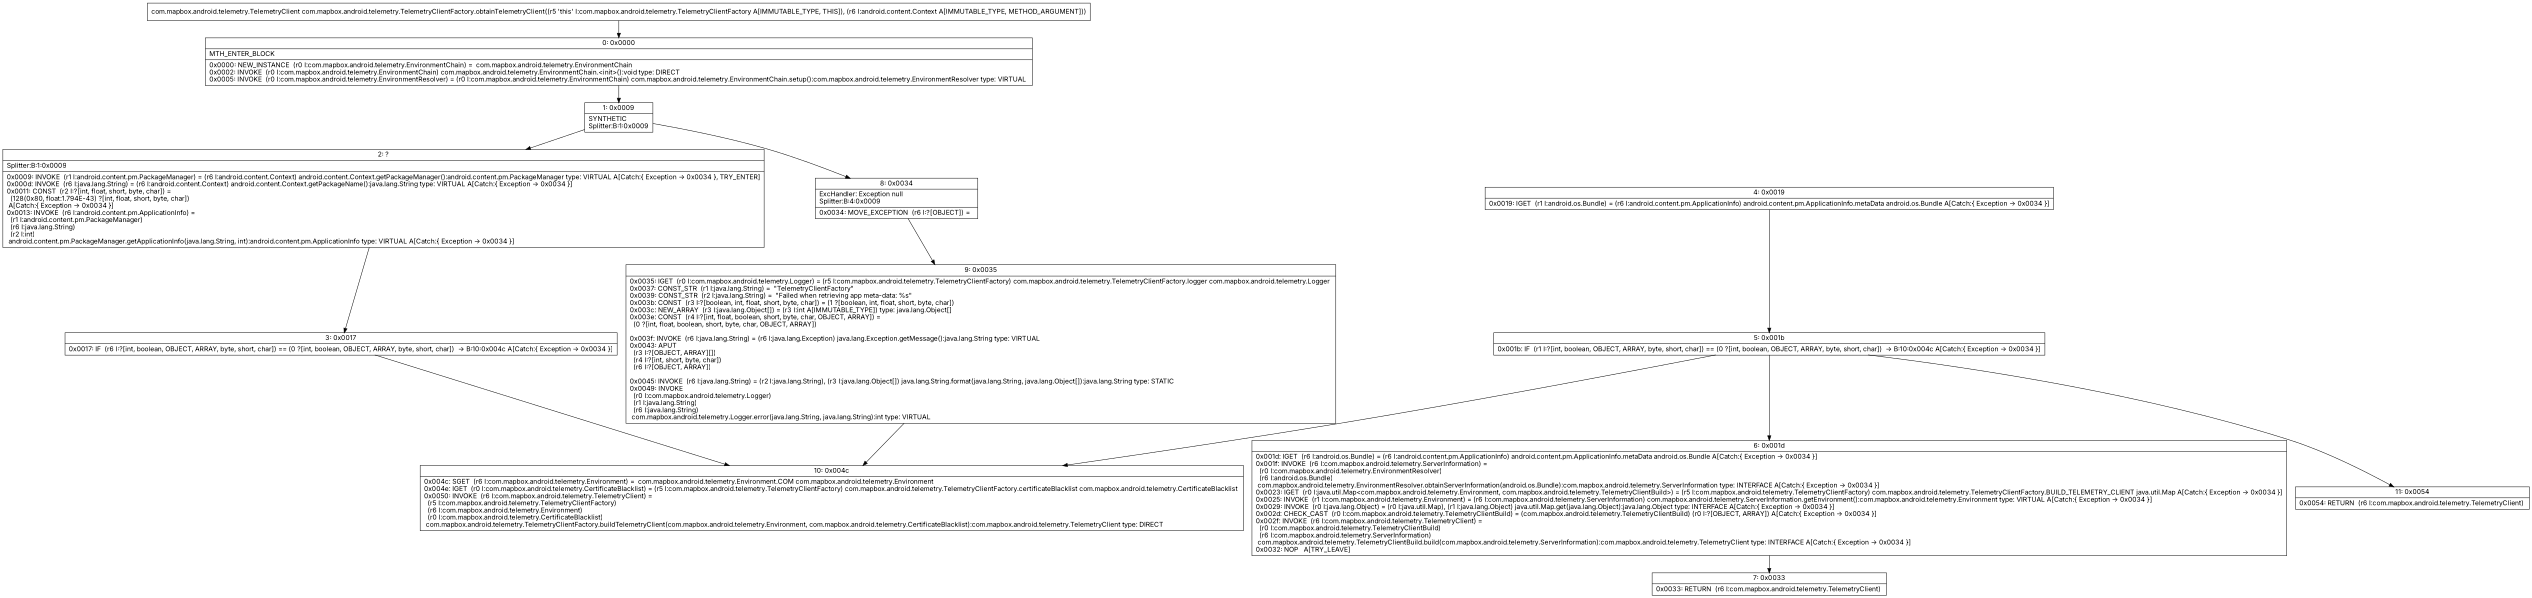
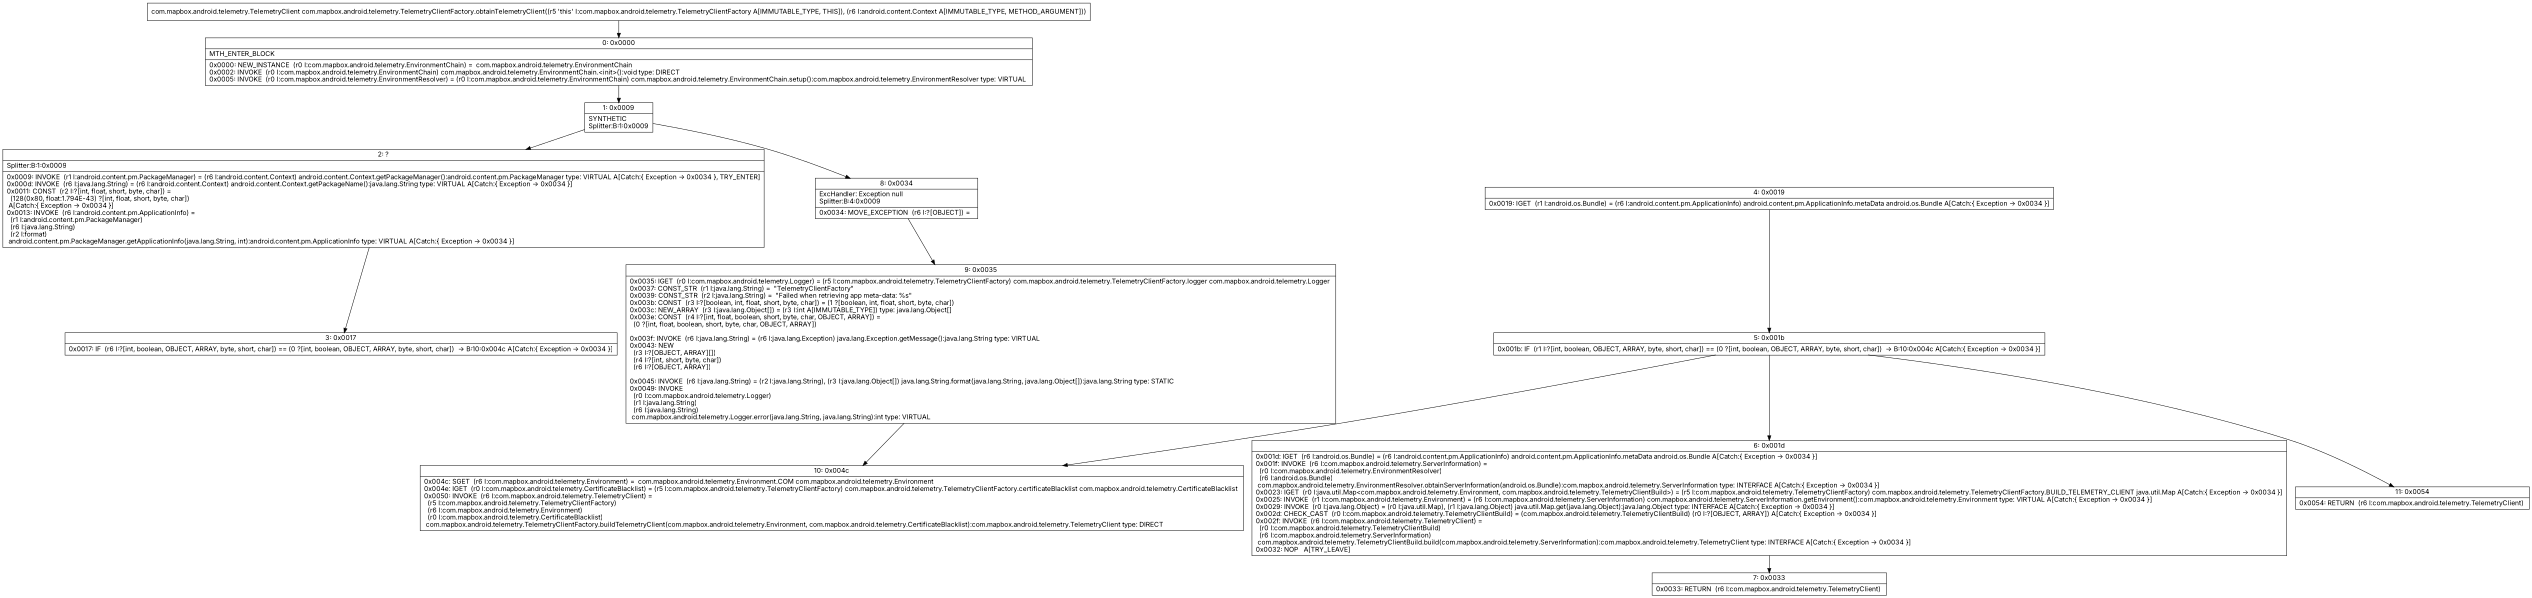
node "2: ?": text "(r2 I:int)" -> "(r2 I:format)"
node "9: 0x0035": text "0x0043: APUT" -> "0x0043: NEW"
edge "3: 0x0017" -> "10: 0x004c": removed
